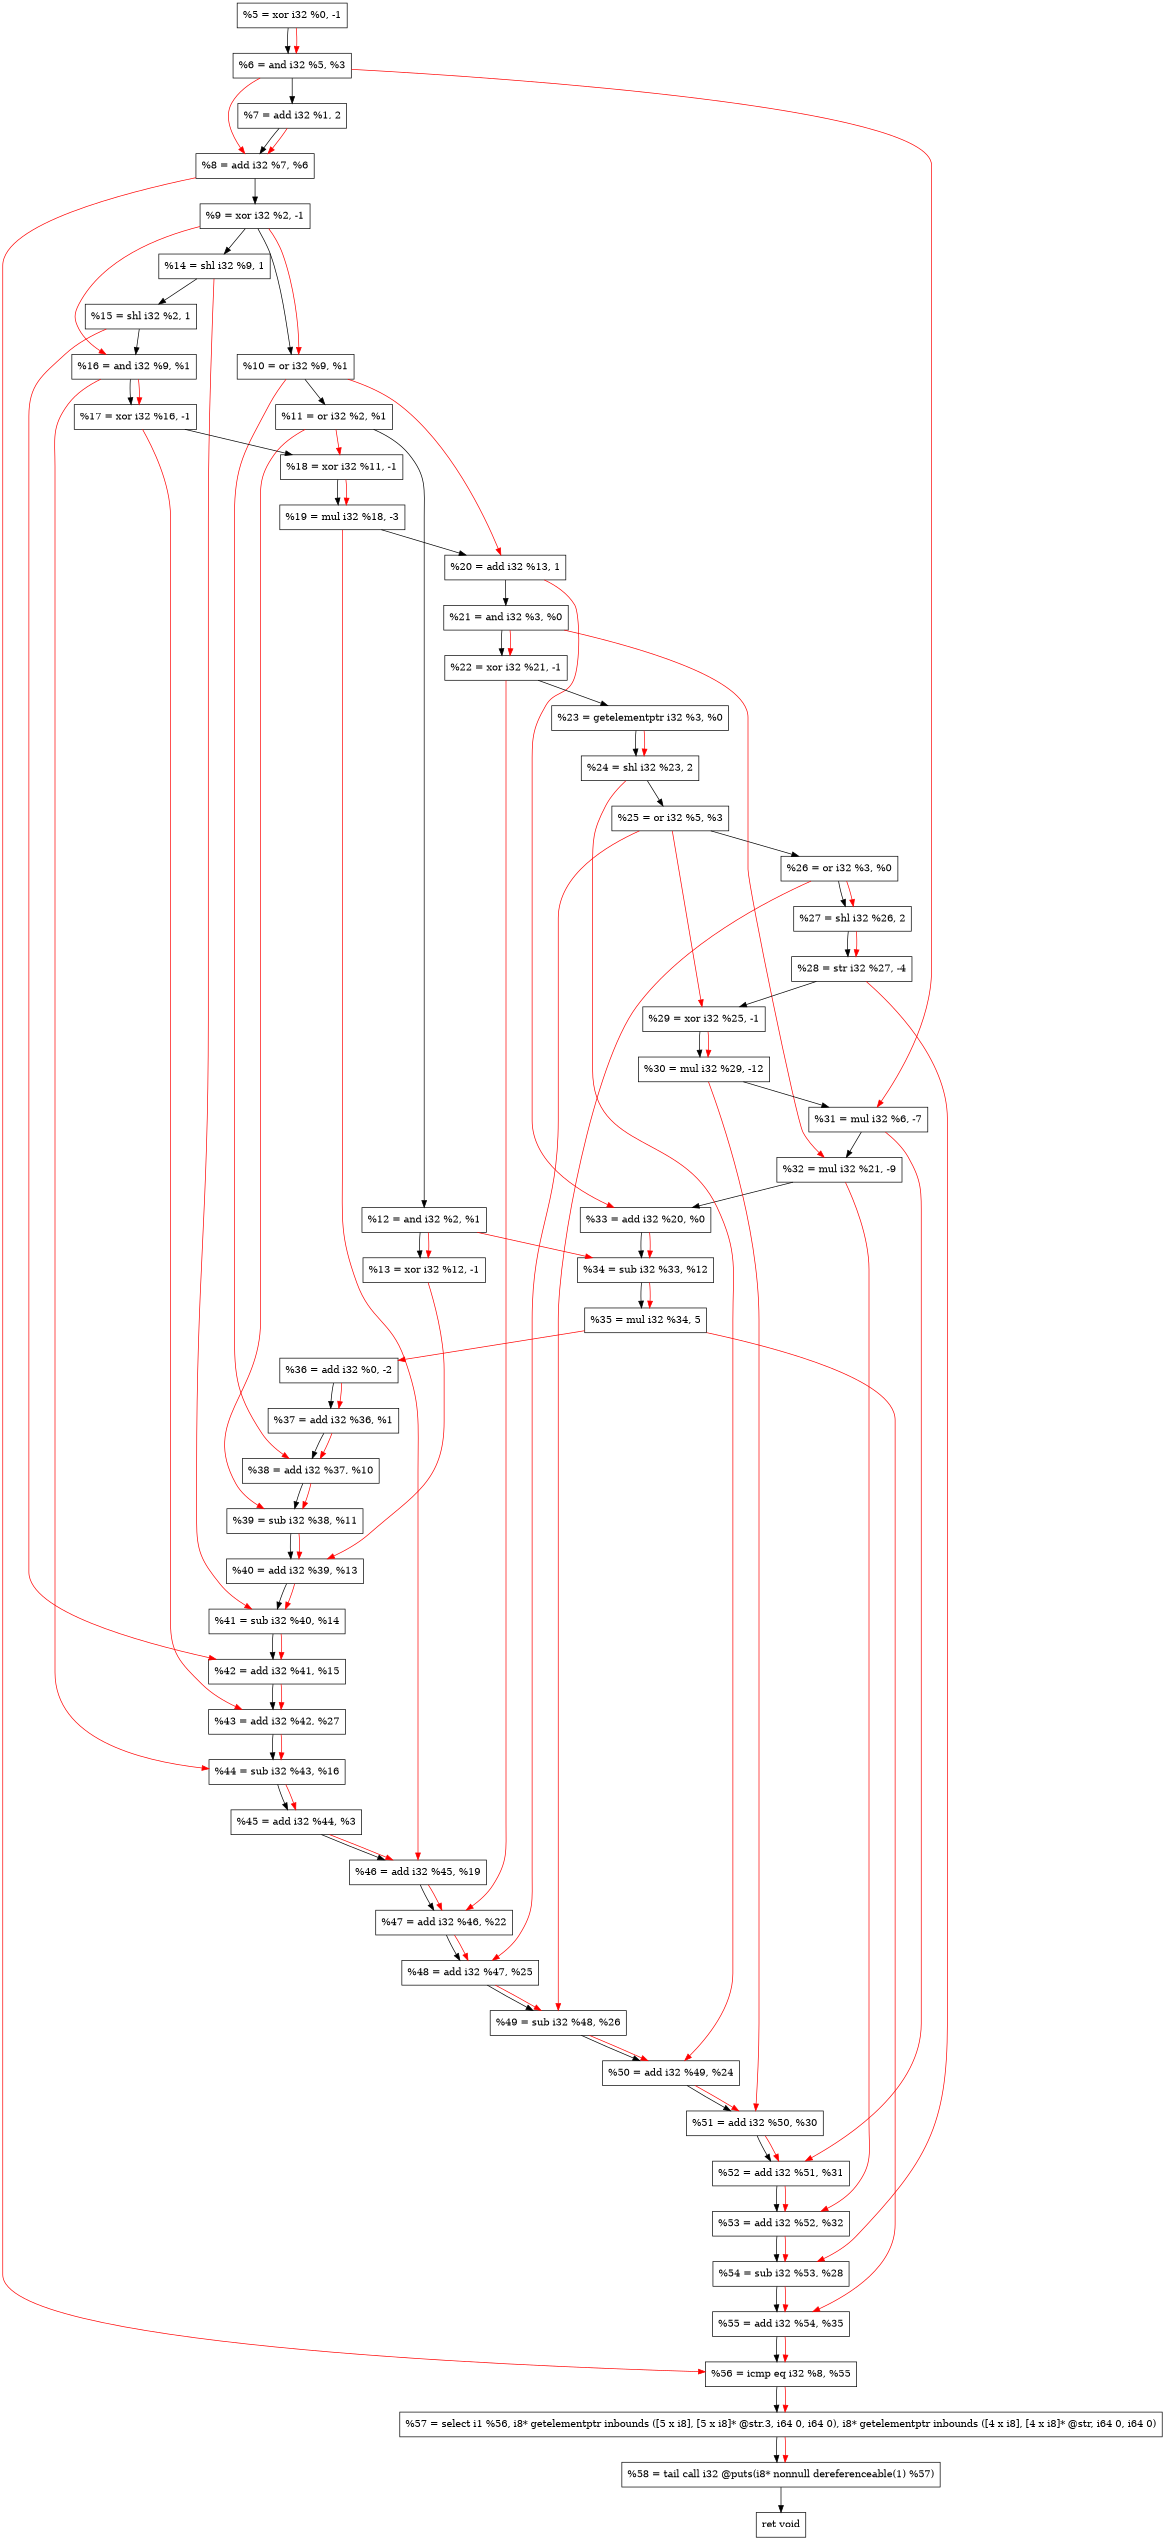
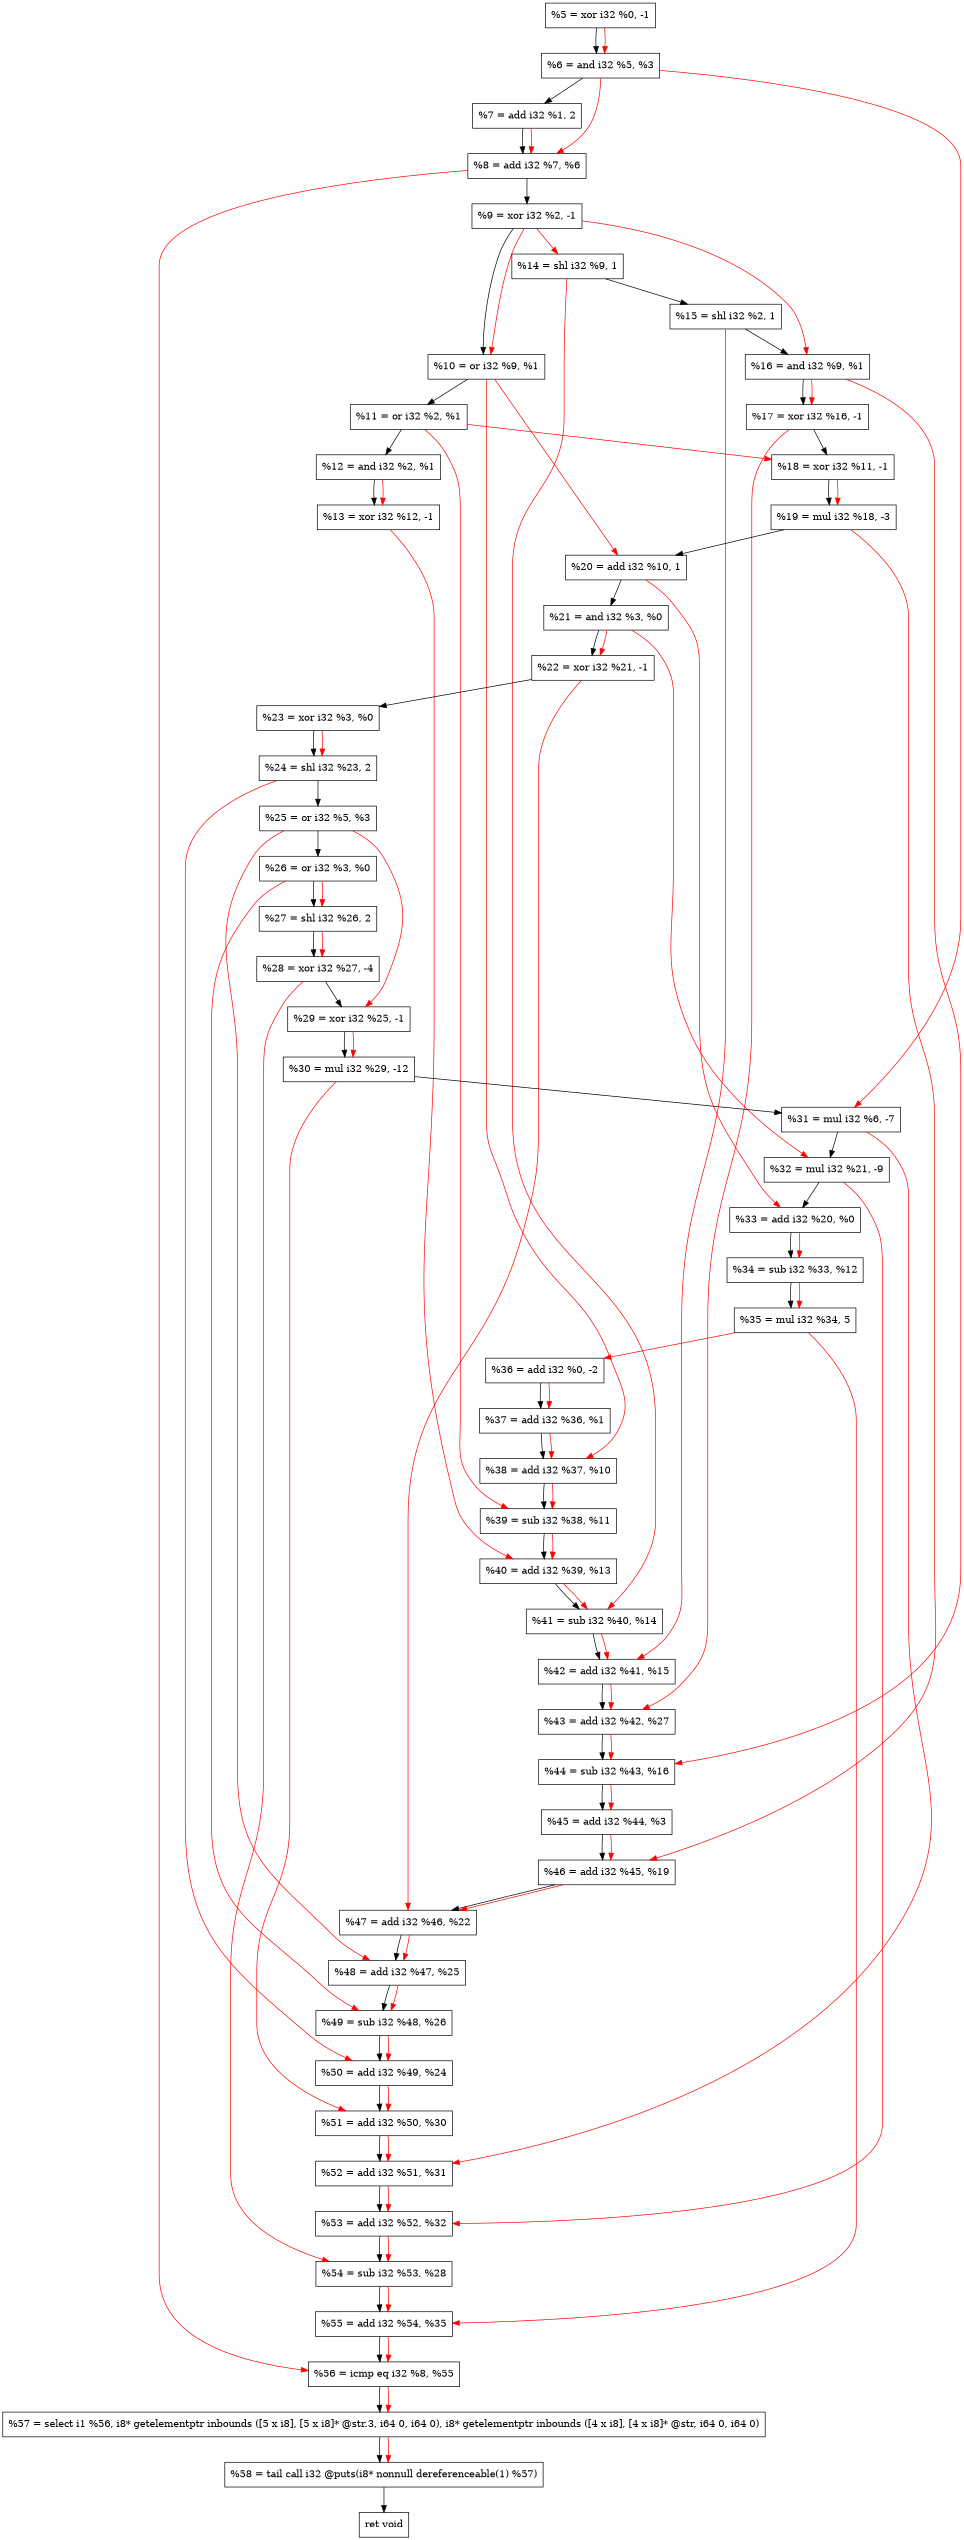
edge "%9 = xor i32 %2, -1" -> "%14 = shl i32 %9, 1": color black -> red
node "%20 = add i32 %13, 1": label "%20 = add i32 %13, 1" -> "%20 = add i32 %10, 1"
node "%23 = getelementptr i32 %3, %0": label "%23 = getelementptr i32 %3, %0" -> "%23 = xor i32 %3, %0"
node "%28 = str i32 %27, -4": label "%28 = str i32 %27, -4" -> "%28 = xor i32 %27, -4"
edge "%12 = and i32 %2, %1" -> "%34 = sub i32 %33, %12": removed
